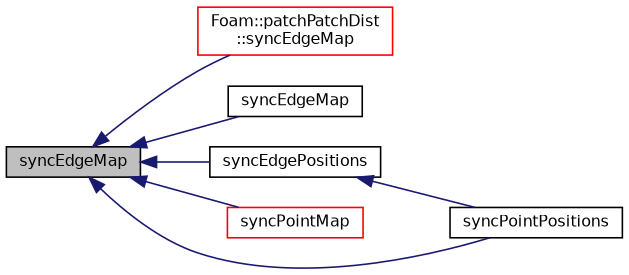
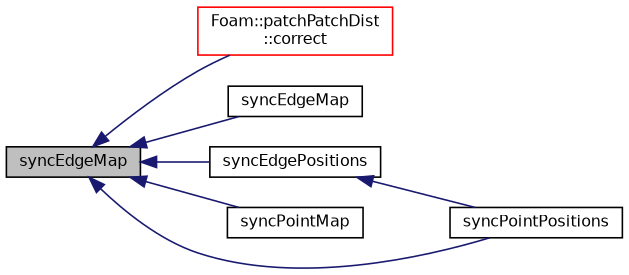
node "Foam::patchPatchDist ::syncEdgeMap": label "Foam::patchPatchDist ::syncEdgeMap" -> "Foam::patchPatchDist ::correct"
node "syncPointMap": color red -> black
